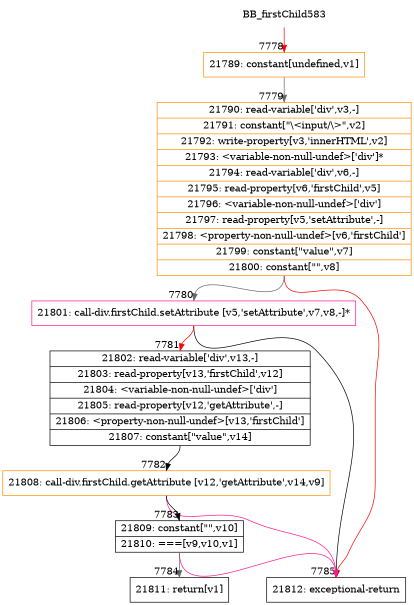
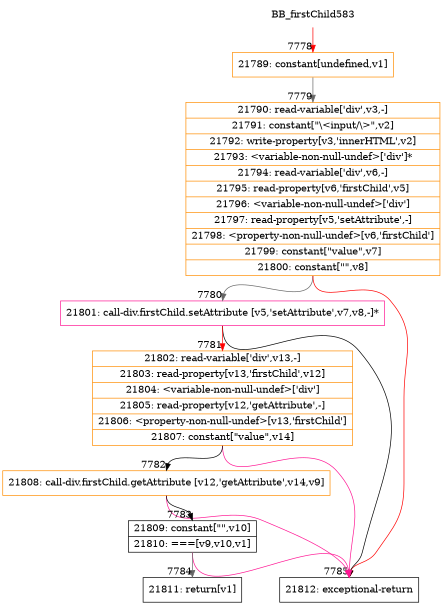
node "21802: read-variable['div',v13,-]": color black -> darkorange
edge "21802: read-variable['div',v13,-]" -> "21812: exceptional-return": added
